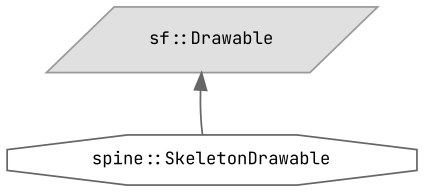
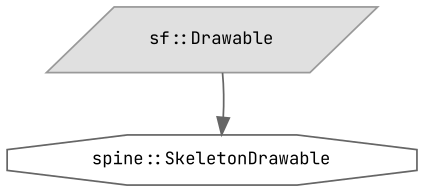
edge "spine::SkeletonDrawable" -> "sf::Drawable": reversed
